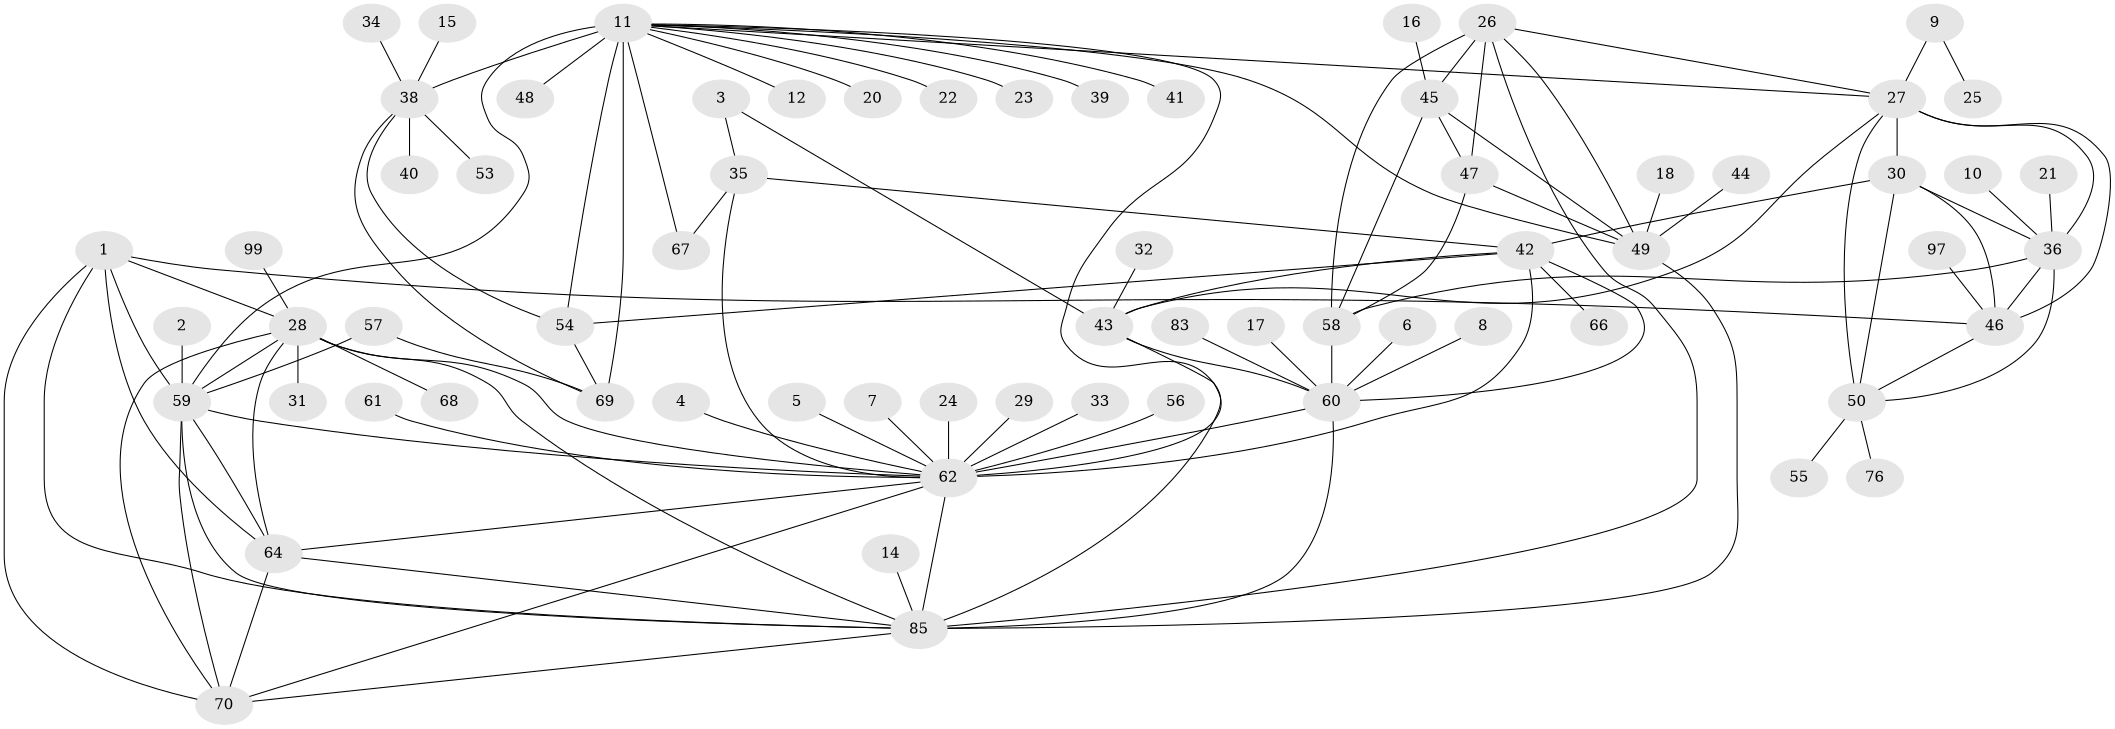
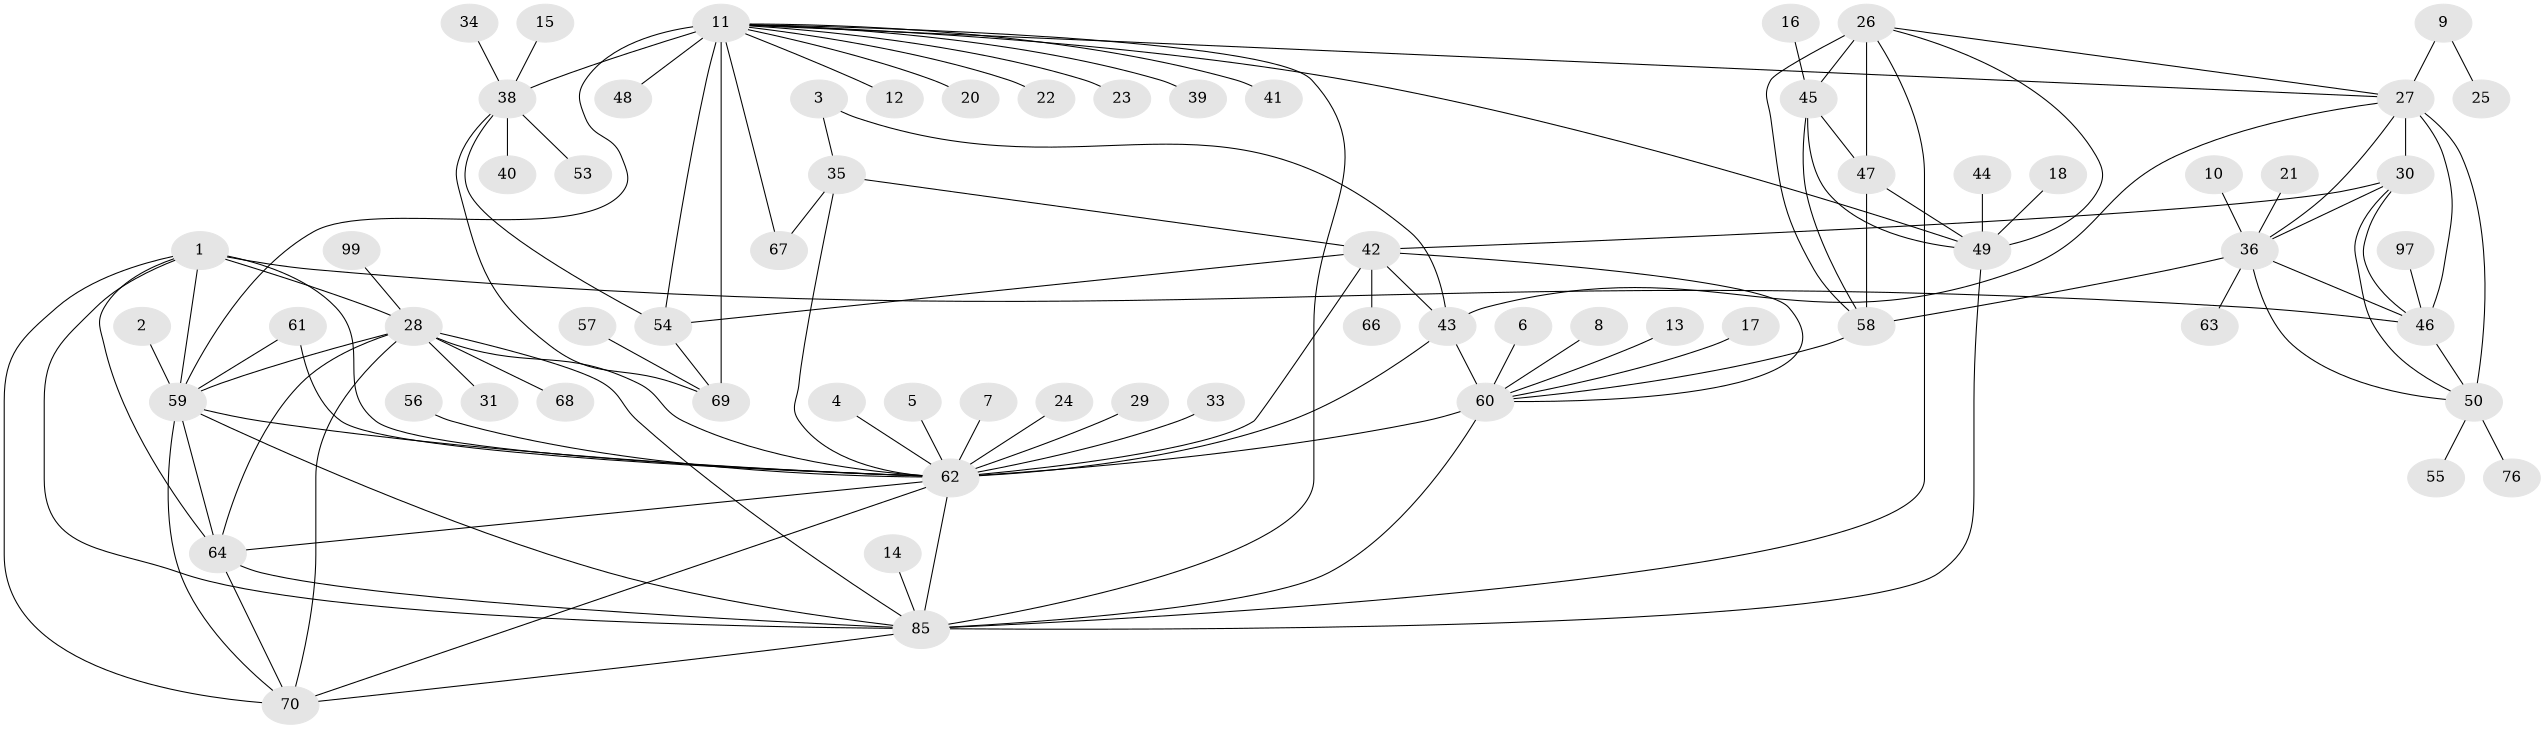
node "32": removed
node "83": label "83" -> "13"
node "63": added
edge "57" -- "59": now "61" -- "59"
edge "1" -- "62": added
